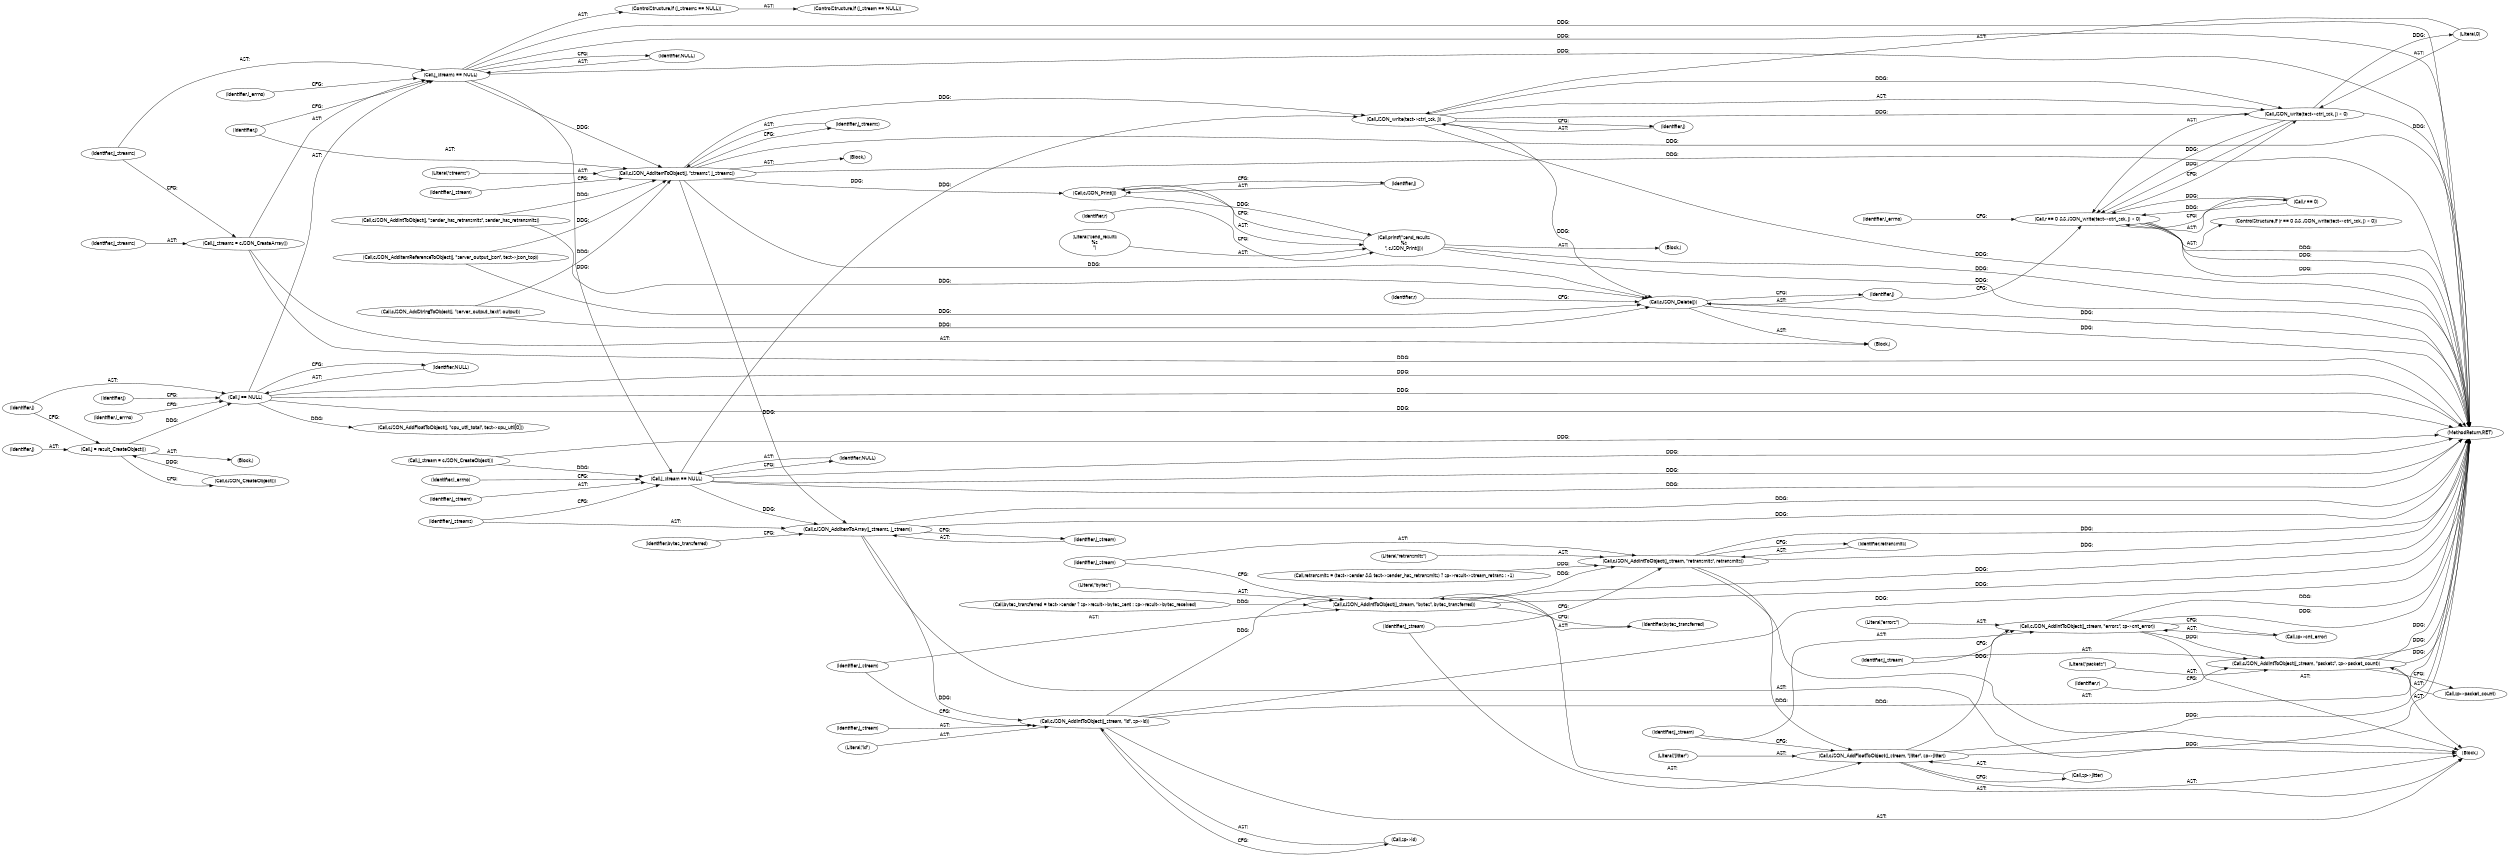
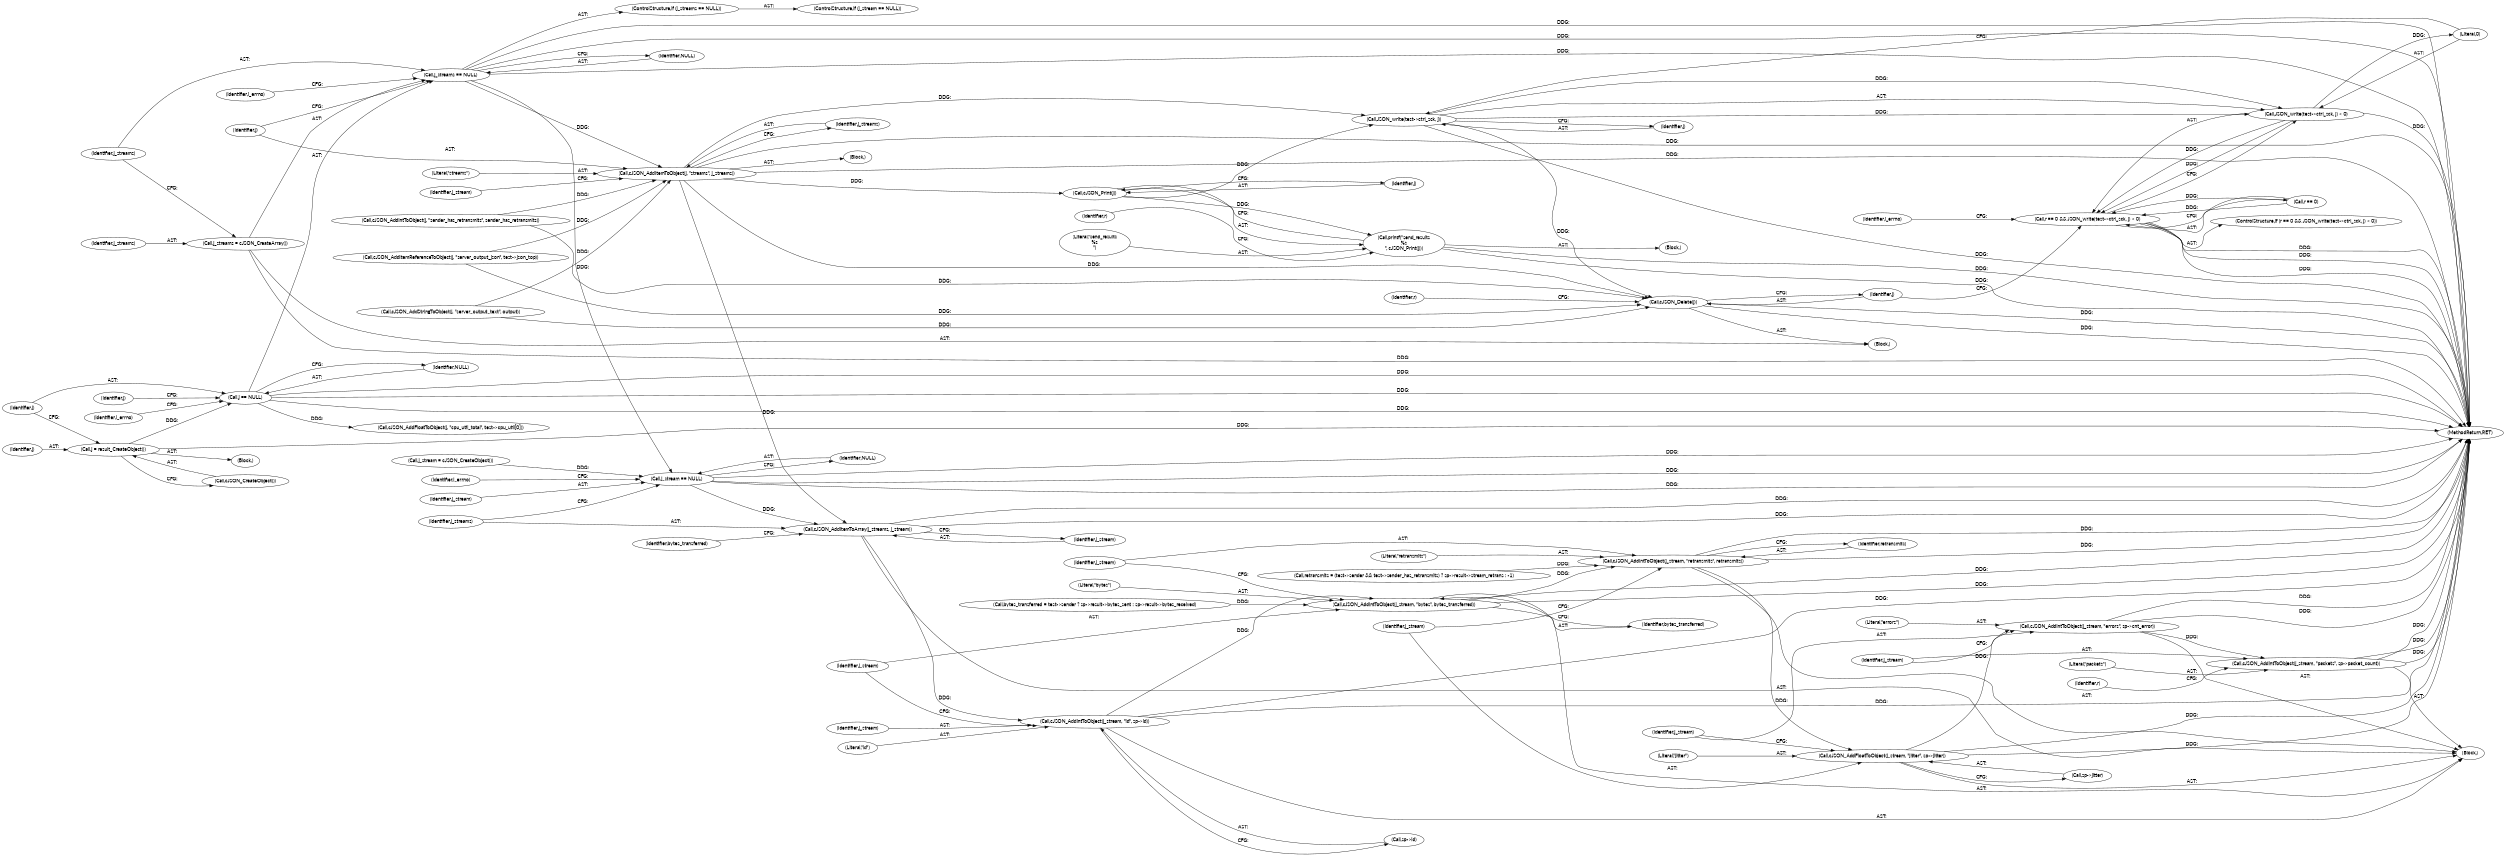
edge "(Literal,0)" -> "(Call,JSON_write(test->ctrl_sck, j))": label "AST: " -> "CFG: "
edge "(Call,j_stream == NULL)" -> "(Call,JSON_write(test->ctrl_sck, j))": now "(Call,cJSON_Print(j))" -> "(Call,JSON_write(test->ctrl_sck, j))"
edge "(Call,j_stream = cJSON_CreateObject())" -> "(MethodReturn,RET)": now "(Call,j = result_CreateObject())" -> "(MethodReturn,RET)"
edge "(Call,cJSON_CreateObject())" -> "(Call,j = result_CreateObject())": label "DDG: " -> "AST: "
node "(Call,sp->cnt_error)": removed
node "(Call,sp->packet_count)": removed
